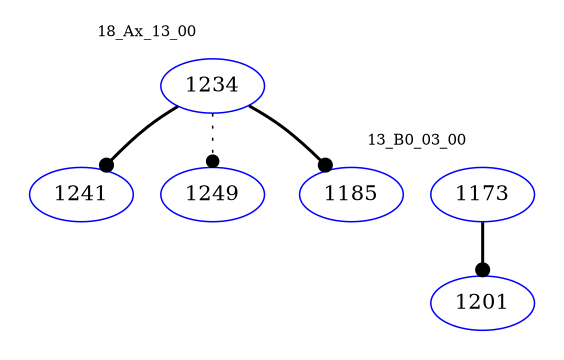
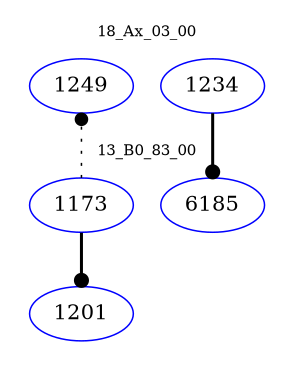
cluster "18_Ax_13_00": label "18_Ax_13_00" -> "18_Ax_03_00"
edge "1234" -> "1249": now "1173" -> "1249"
cluster "13_B0_03_00": label "13_B0_03_00" -> "13_B0_83_00"
node "1241": removed
node "1185": label "1185" -> "6185"
